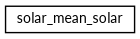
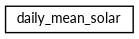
node "solar_mean_solar": label "solar_mean_solar" -> "daily_mean_solar"
